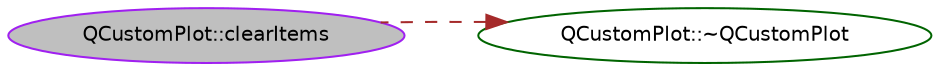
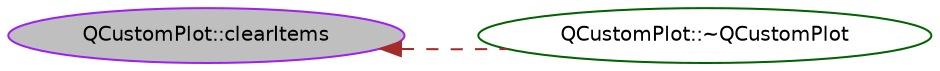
edge "QCustomPlot::clearItems" -> "QCustomPlot::~QCustomPlot": reversed
